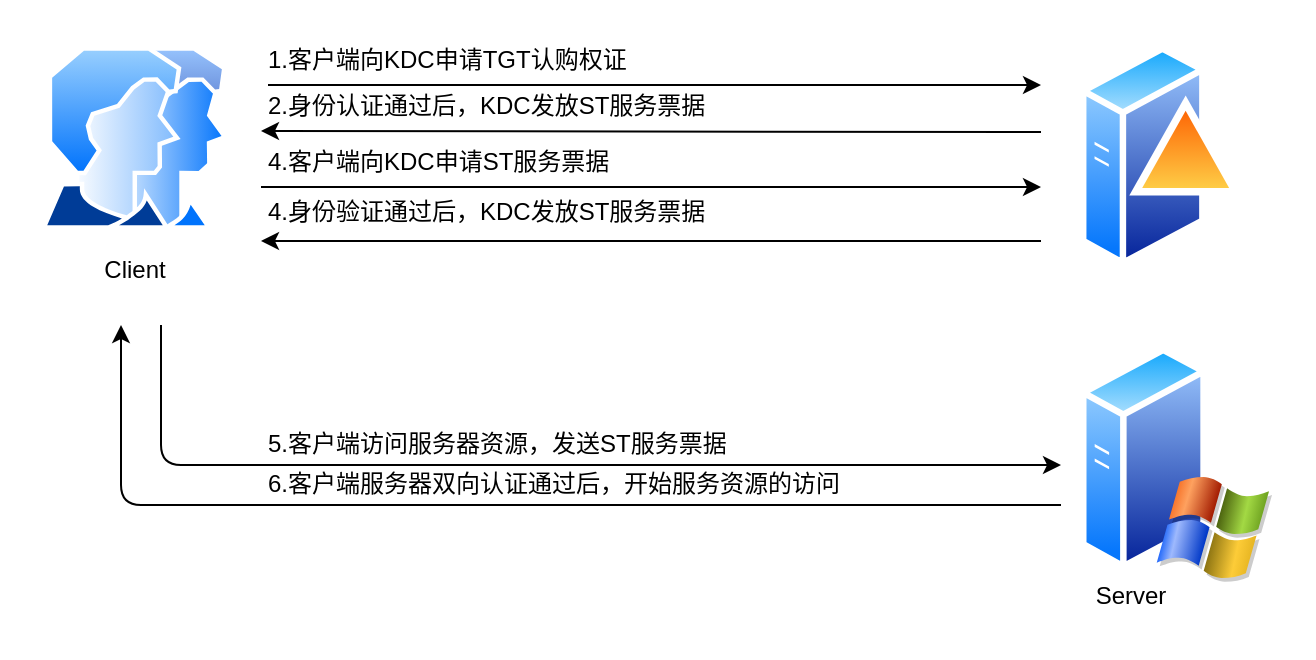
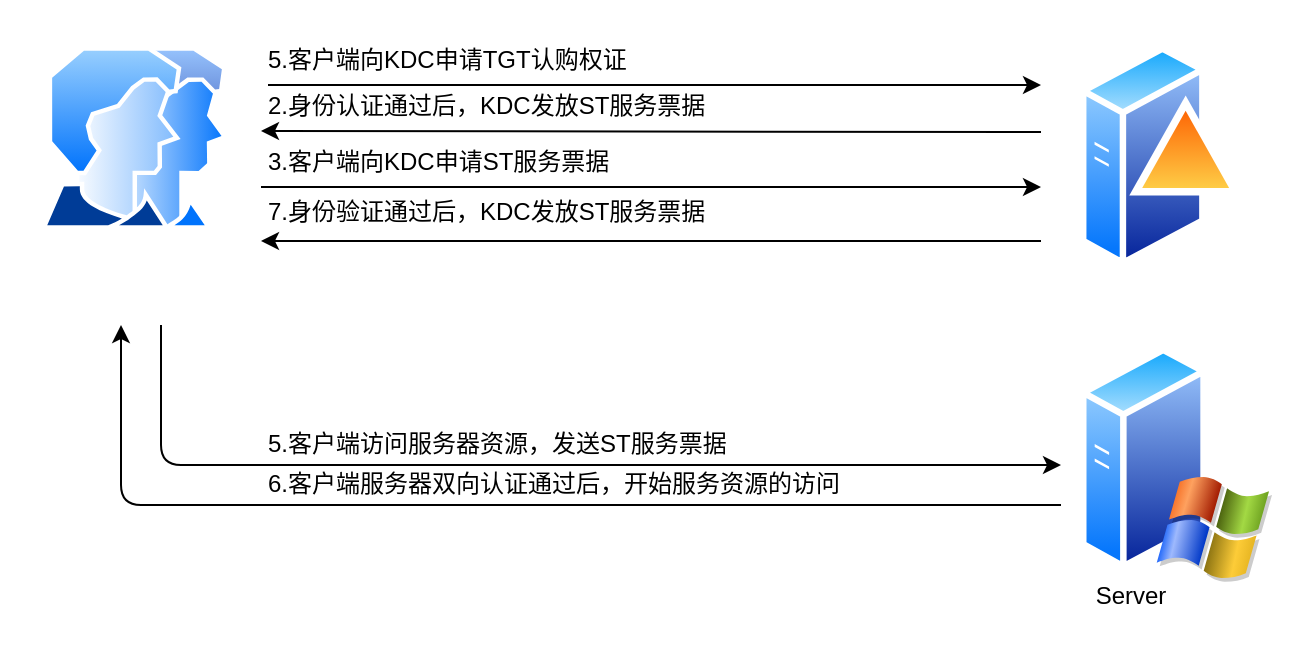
node "1.客户端向KDC申请TGT认购权证": label "1.客户端向KDC申请TGT认购权证" -> "5.客户端向KDC申请TGT认购权证"
node "4.客户端向KDC申请ST服务票据": label "4.客户端向KDC申请ST服务票据" -> "3.客户端向KDC申请ST服务票据"
node "4.身份验证通过后，KDC发放ST服务票据": label "4.身份验证通过后，KDC发放ST服务票据" -> "7.身份验证通过后，KDC发放ST服务票据"
node "Client": removed
